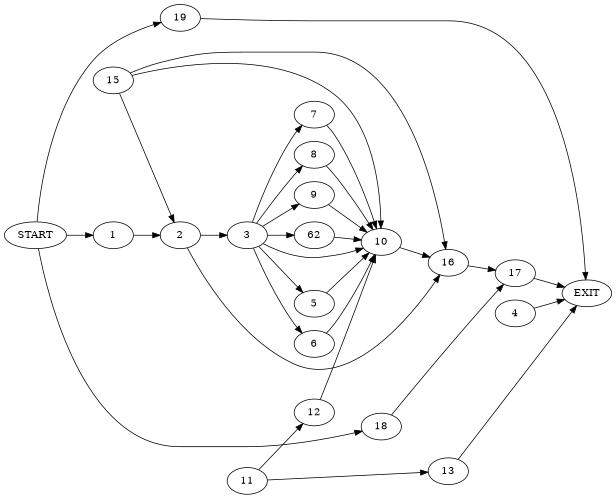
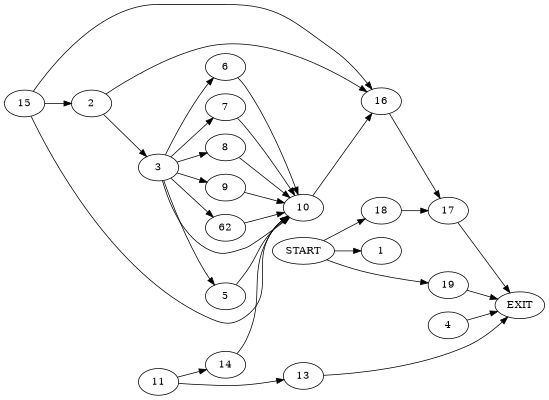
edge "1" -> "2": removed
node "12": label "12" -> "14"
